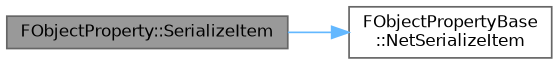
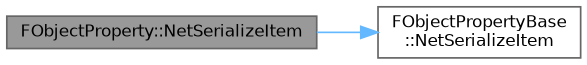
node "FObjectProperty::SerializeItem": label "FObjectProperty::SerializeItem" -> "FObjectProperty::NetSerializeItem"
